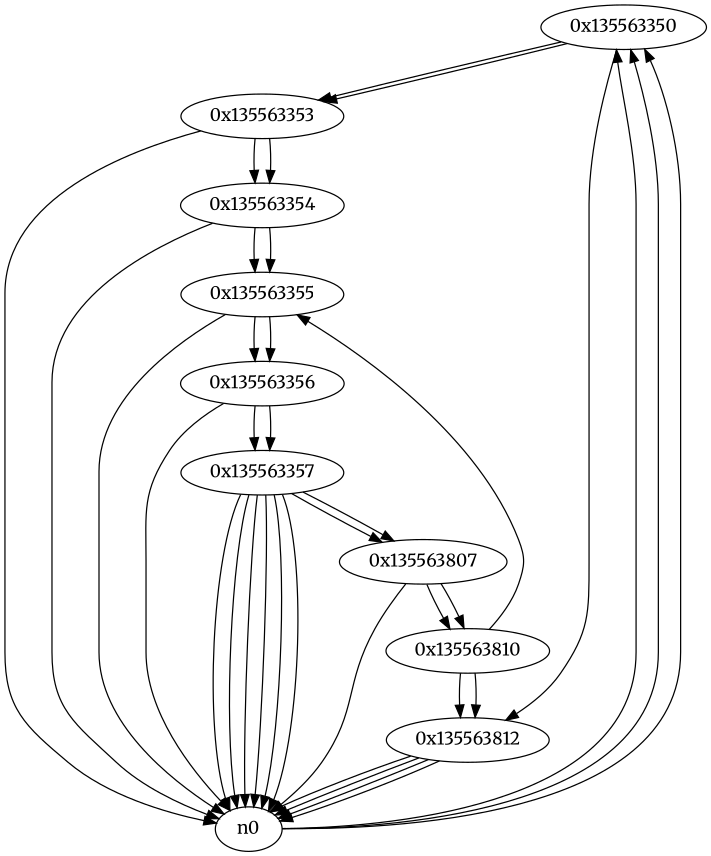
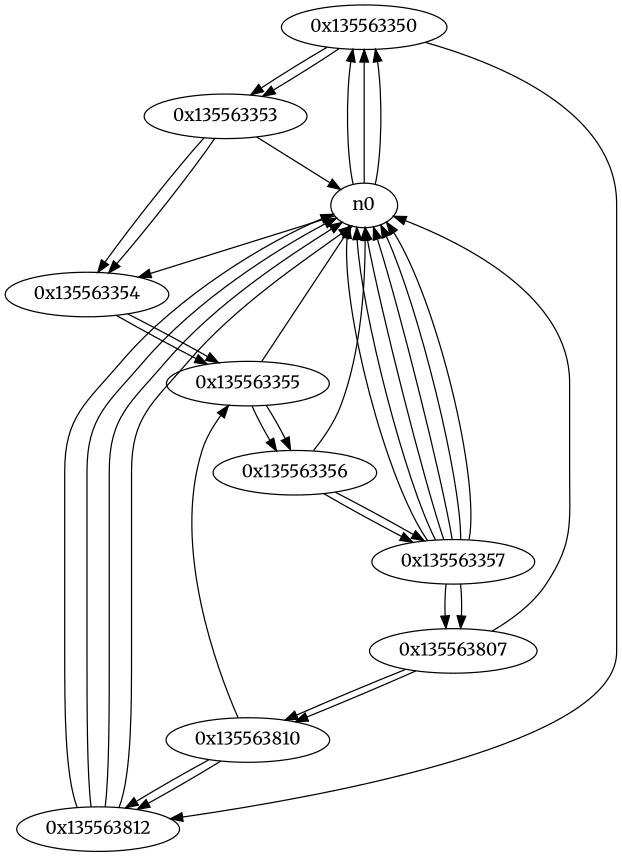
edge "0x135563354" -> "n0": reversed
